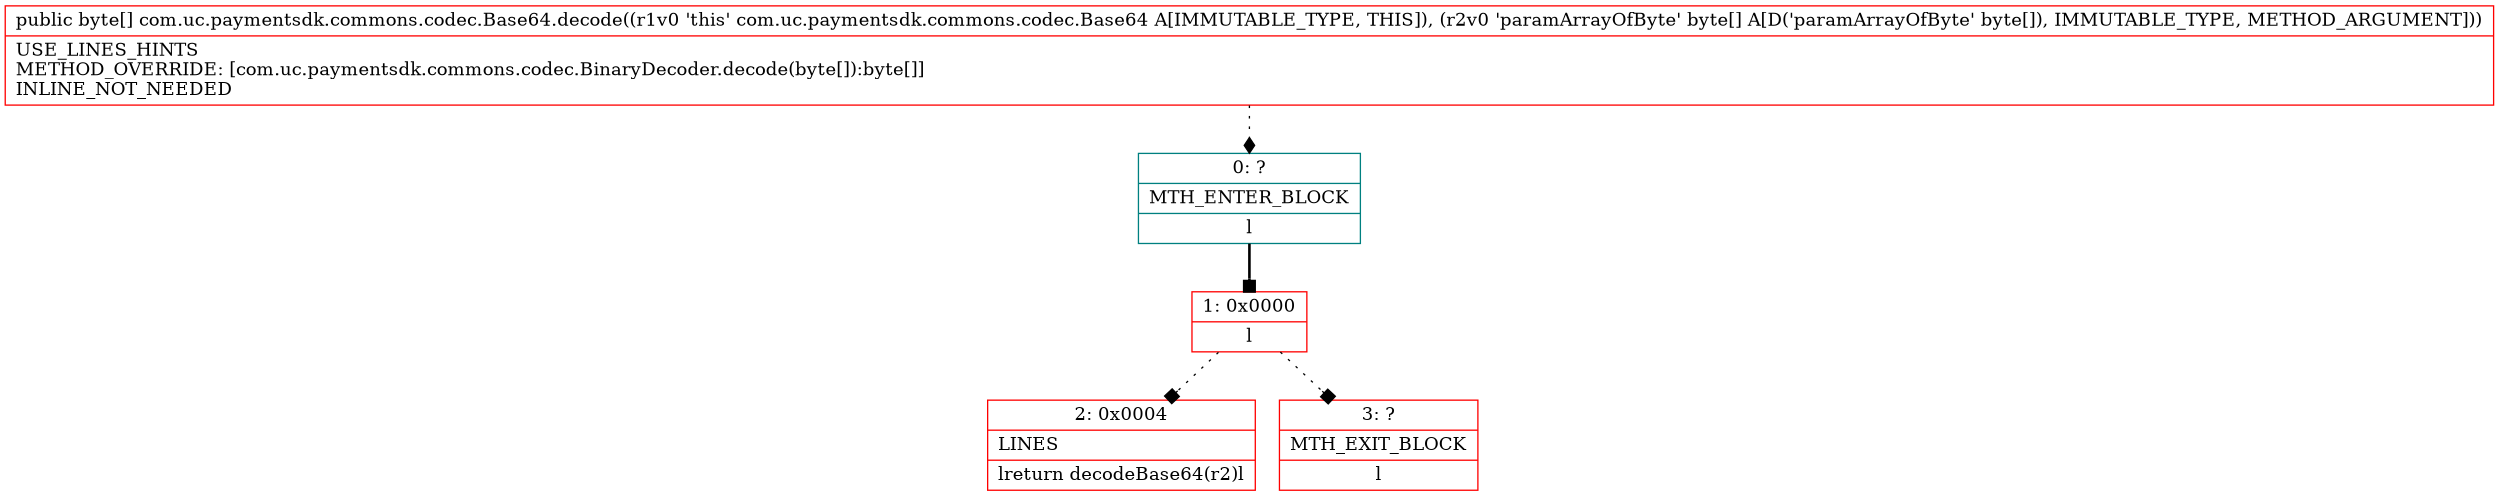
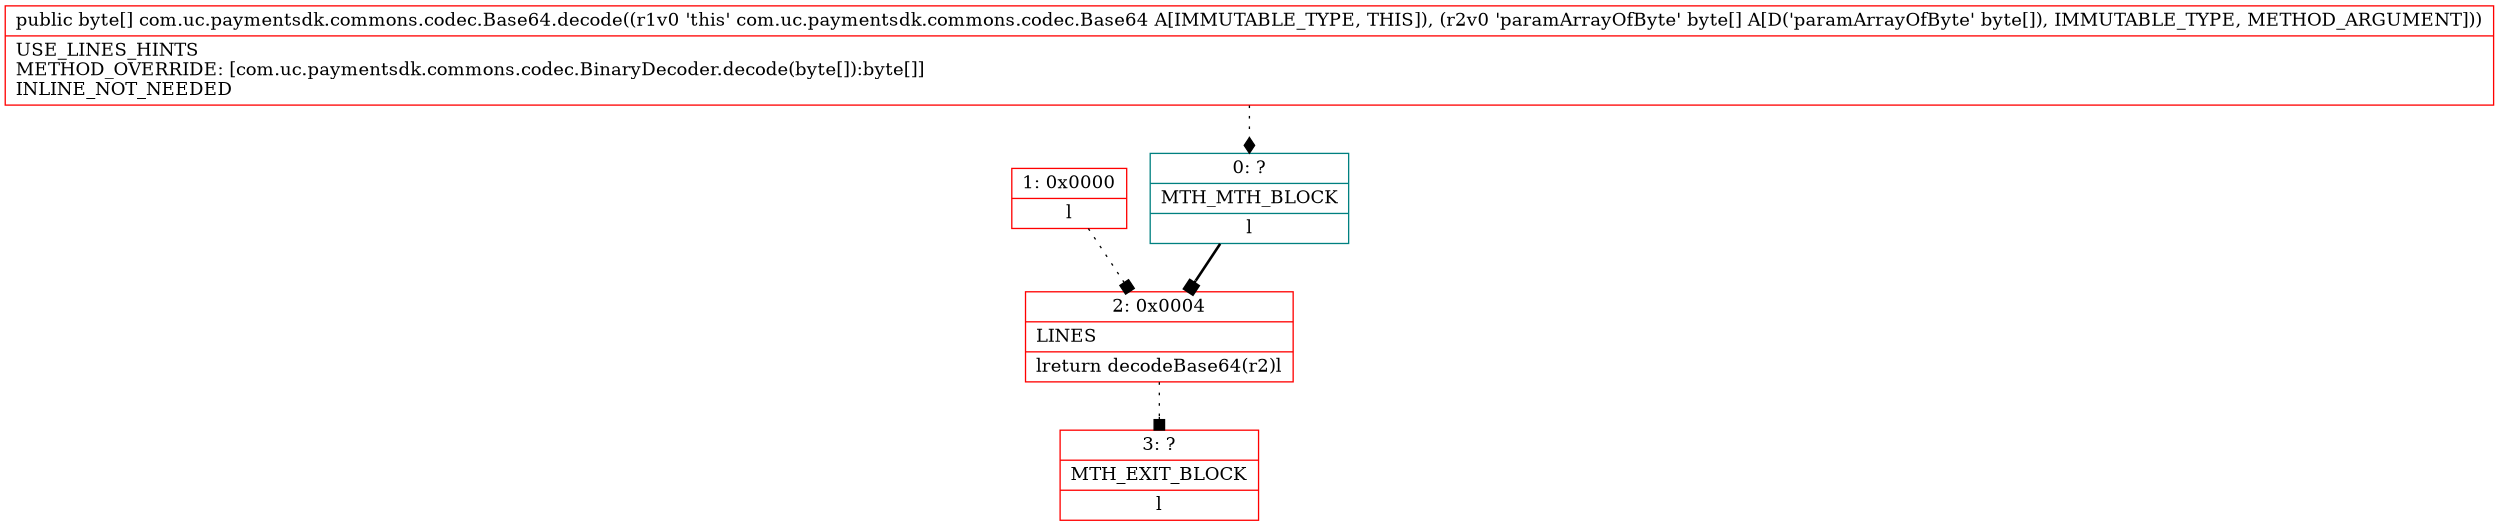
node "0: ?": text "MTH_ENTER_BLOCK" -> "MTH_MTH_BLOCK"
edge "0: ?" -> "1: 0x0000": now "0: ?" -> "2: 0x0004"
edge "1: 0x0000" -> "3: ?": now "2: 0x0004" -> "3: ?"
